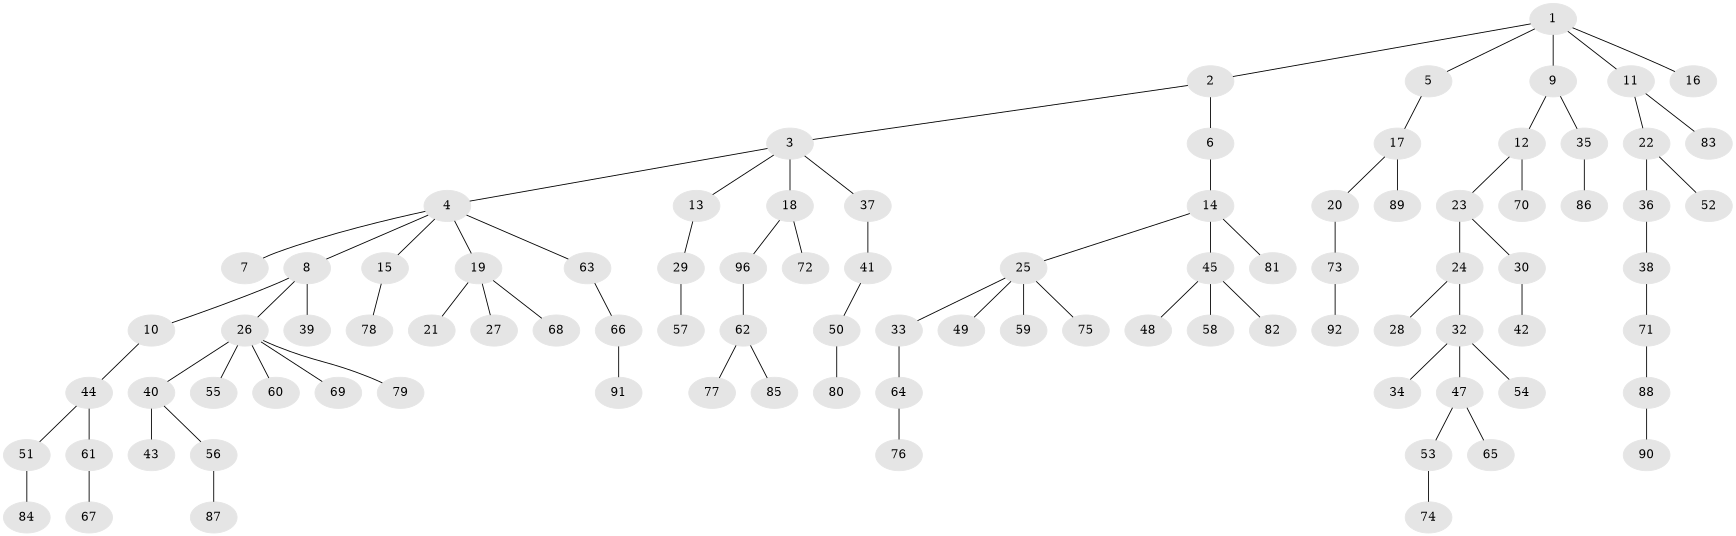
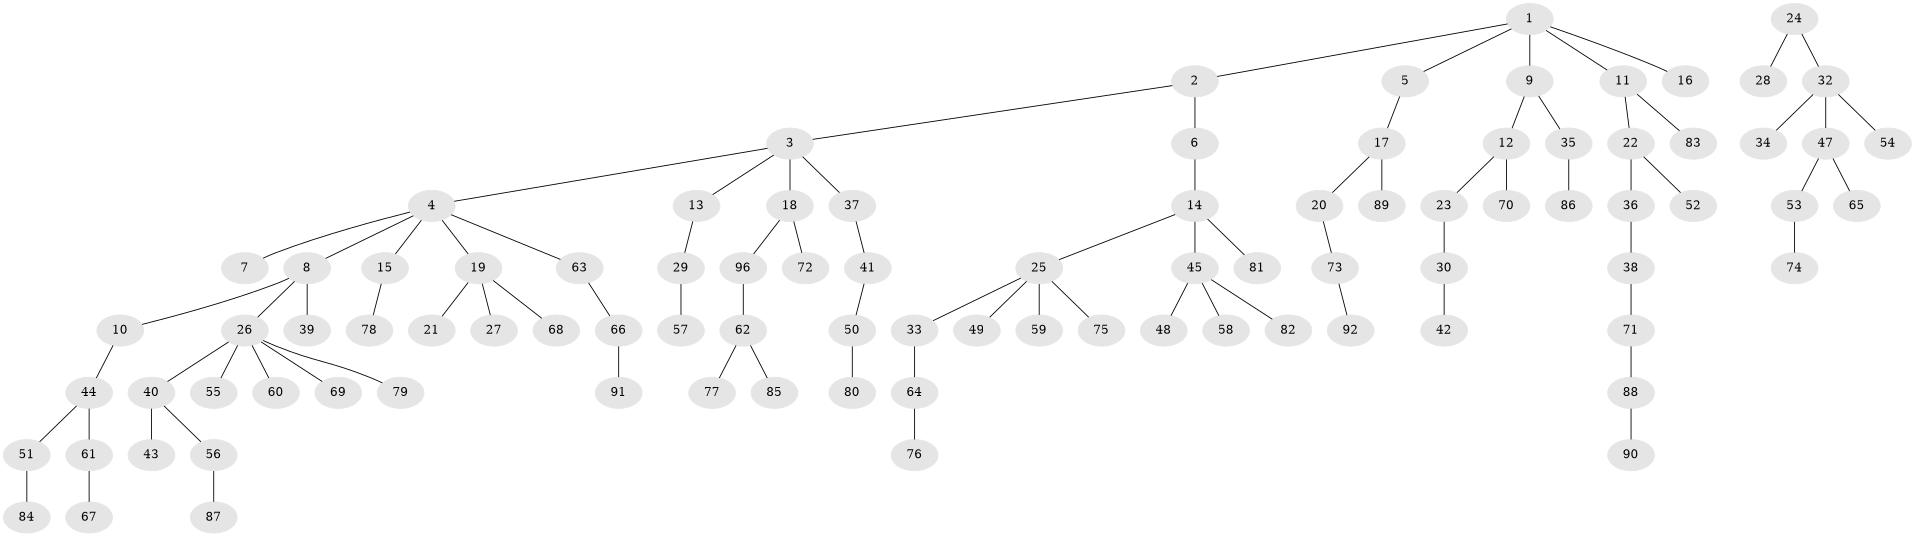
edge "23" -- "24": removed
